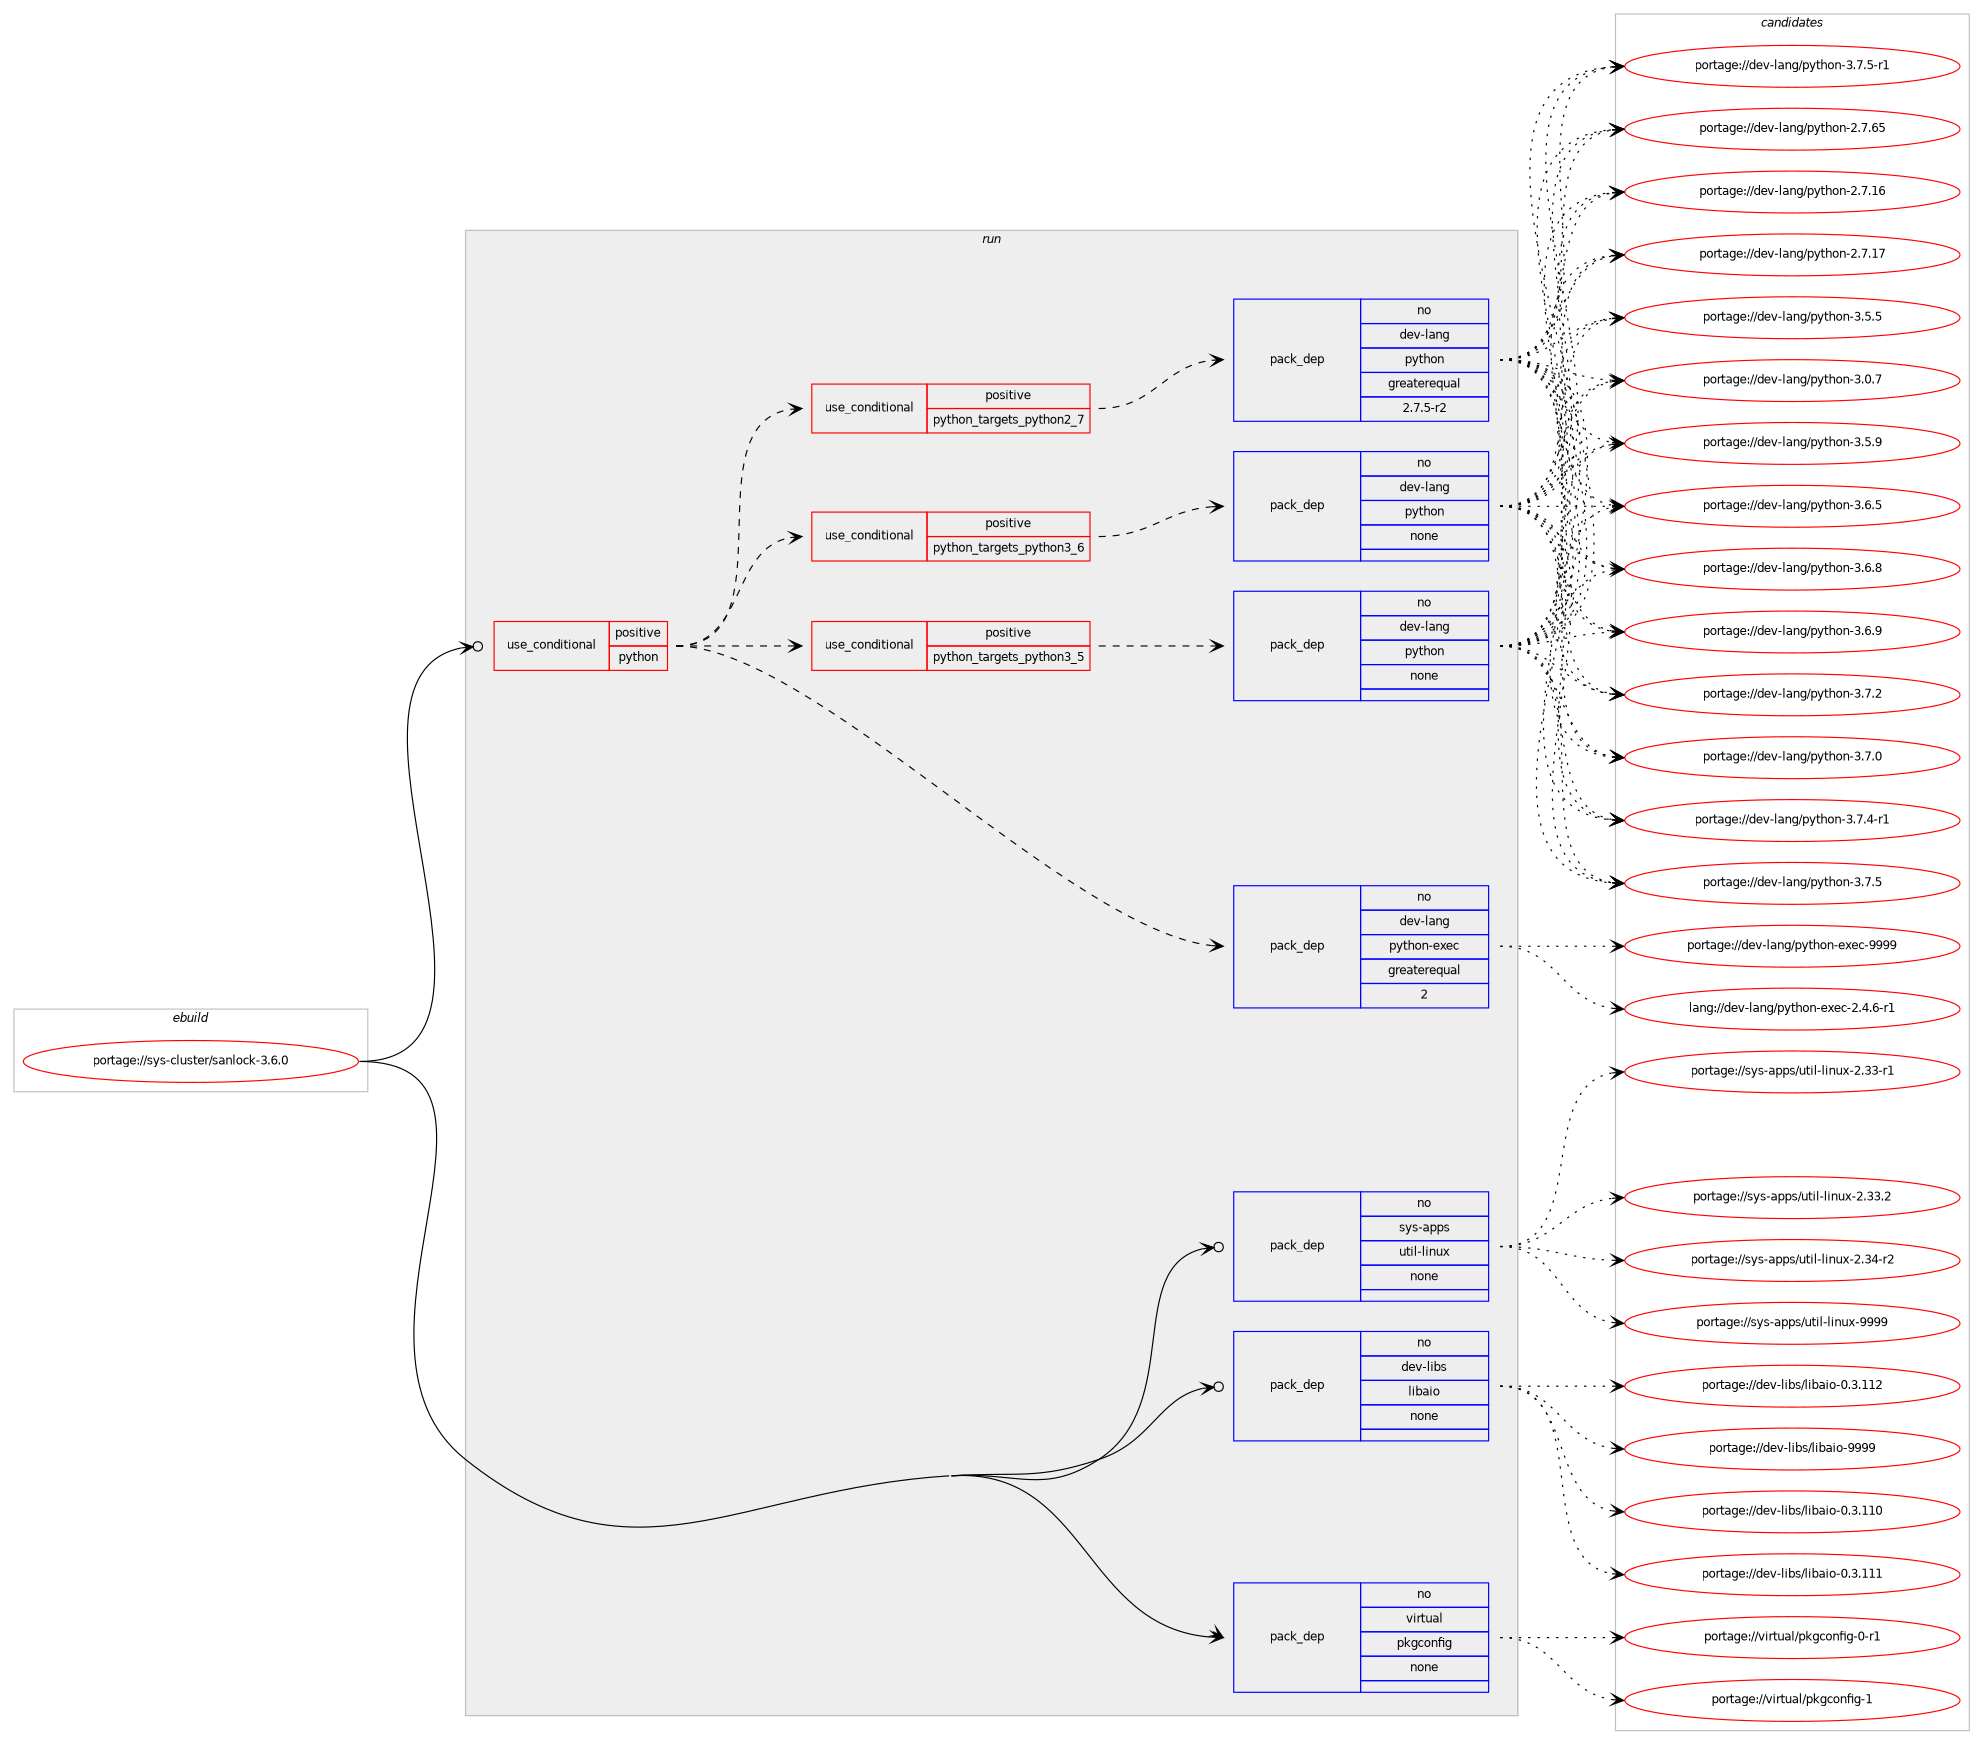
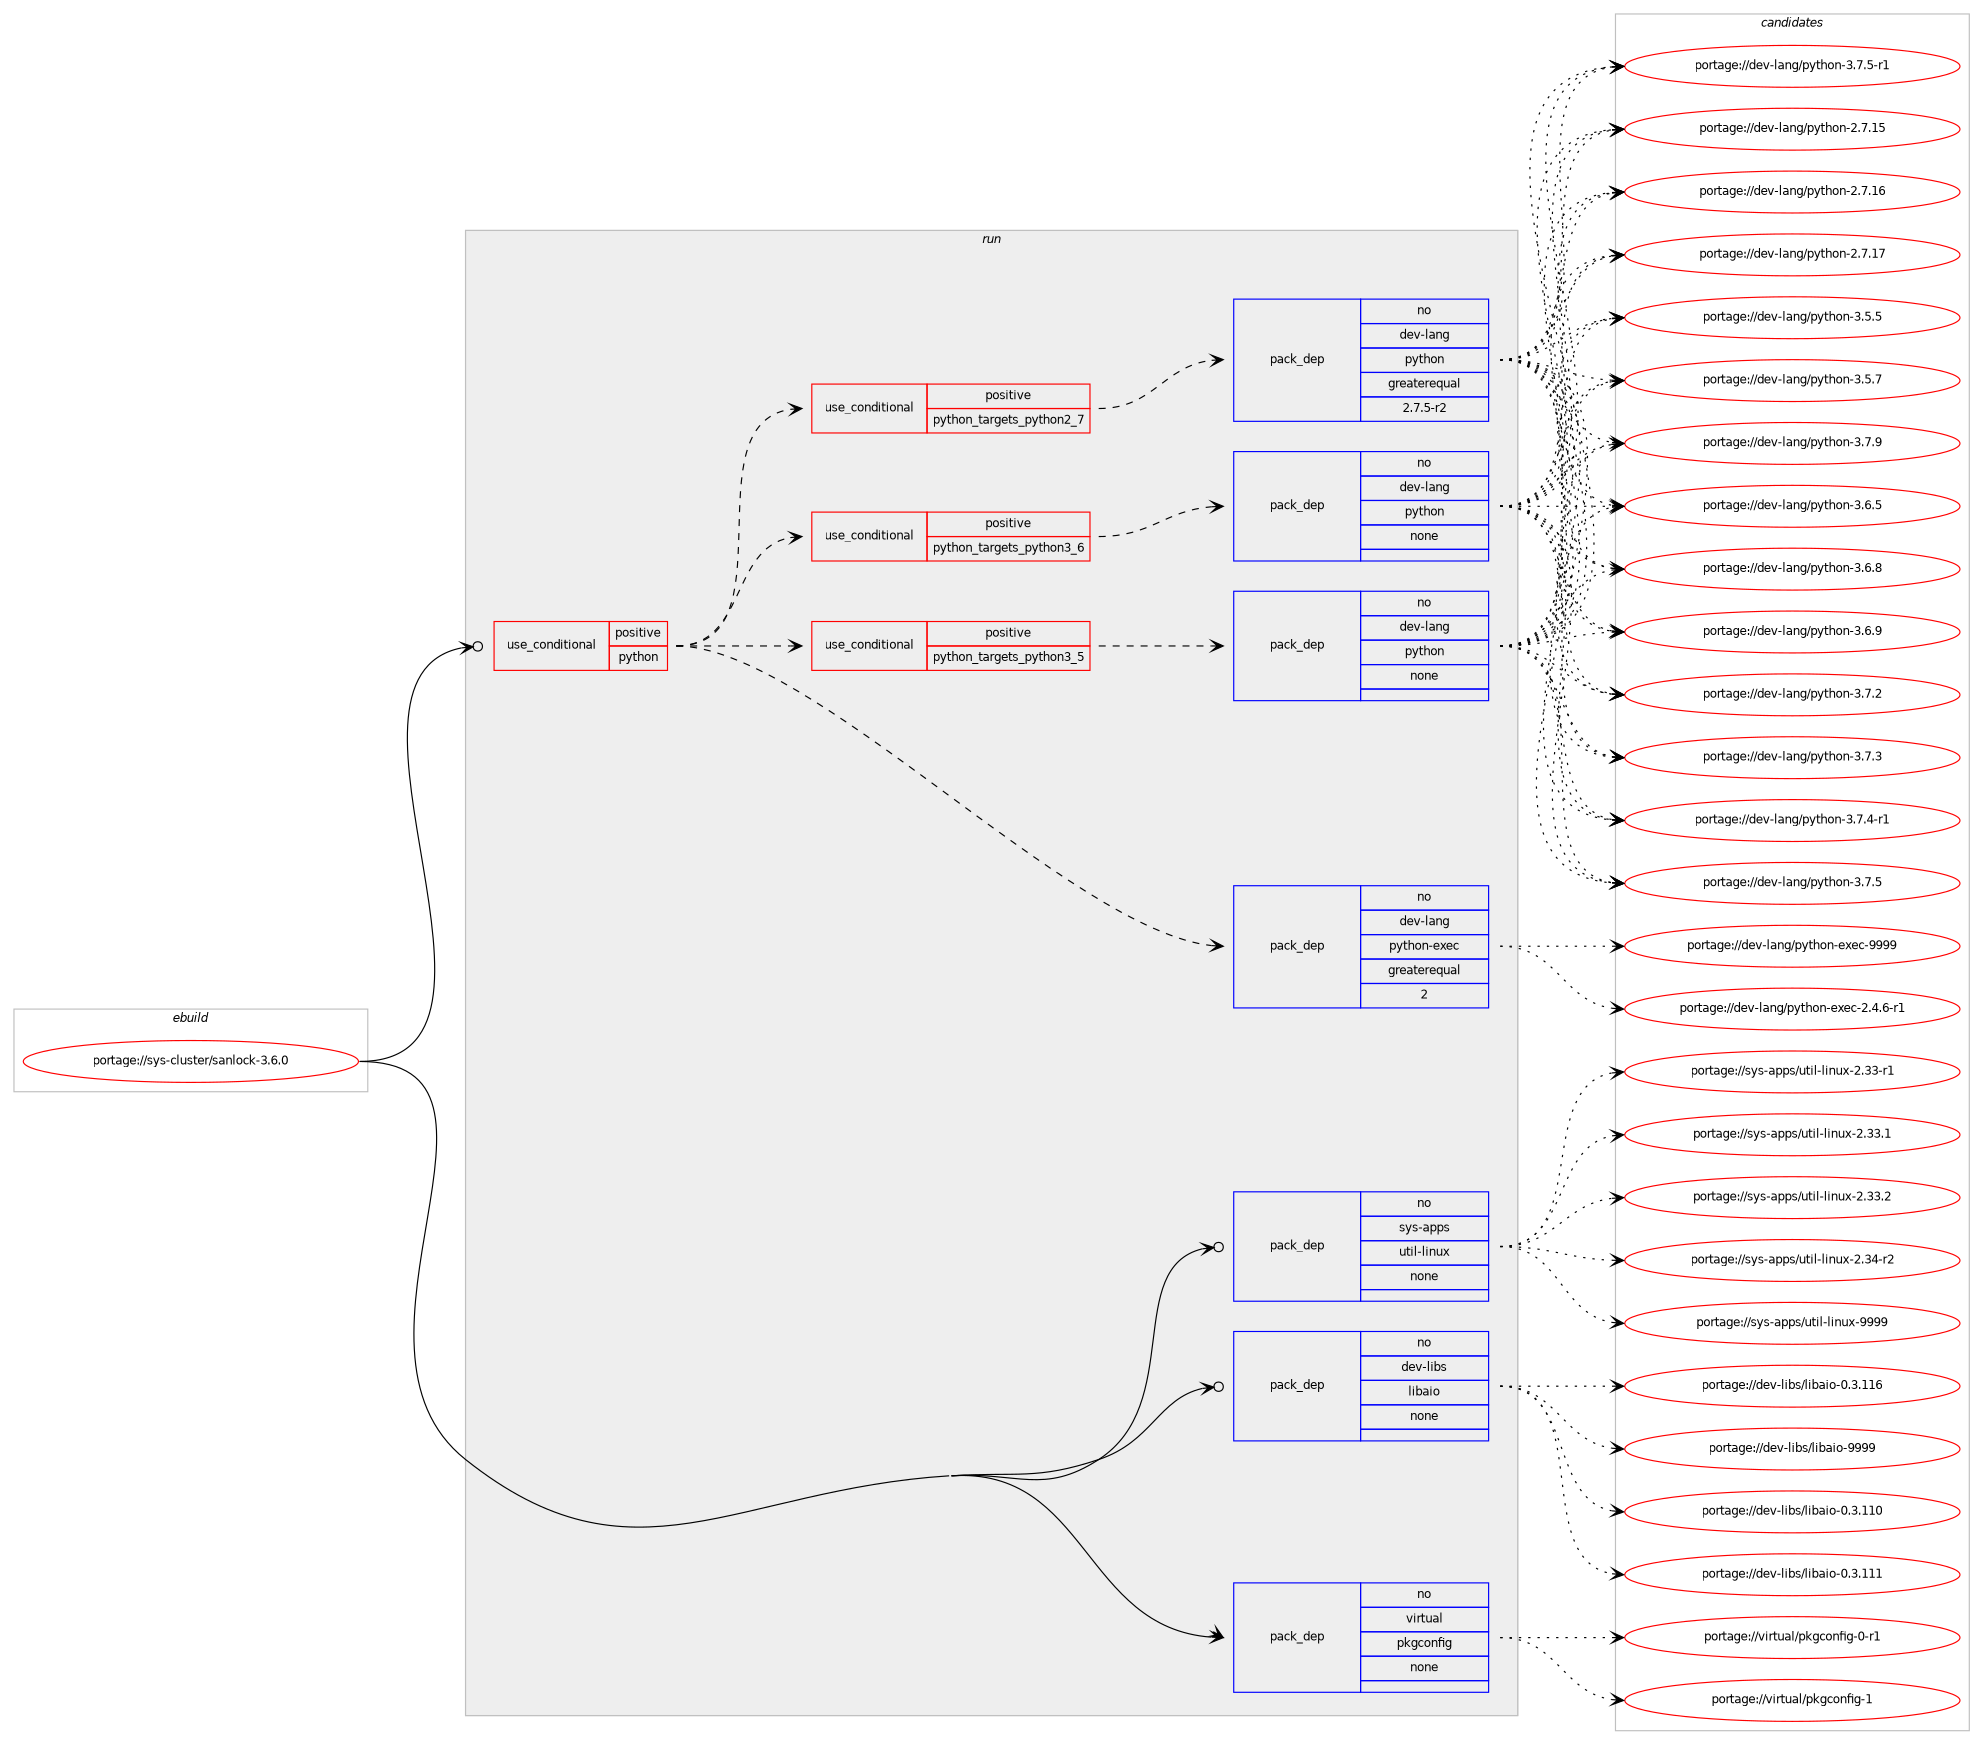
node "portage://dev-lang/python-2.7.65": label "portage://dev-lang/python-2.7.65" -> "portage://dev-lang/python-2.7.15"
node "portage://dev-lang/python-3.0.7": label "portage://dev-lang/python-3.0.7" -> "portage://dev-lang/python-3.5.7"
node "portage://dev-lang/python-3.5.9": label "portage://dev-lang/python-3.5.9" -> "portage://dev-lang/python-3.7.9"
node "portage://dev-lang/python-3.7.0": label "portage://dev-lang/python-3.7.0" -> "portage://dev-lang/python-3.7.3"
node "lang://dev-lang/python-exec-2.4.6-r1": label "lang://dev-lang/python-exec-2.4.6-r1" -> "portage://dev-lang/python-exec-2.4.6-r1"
node "portage://sys-apps/util-linux-2.33.1": added
node "portage://dev-libs/libaio-0.3.112": label "portage://dev-libs/libaio-0.3.112" -> "portage://dev-libs/libaio-0.3.116"
